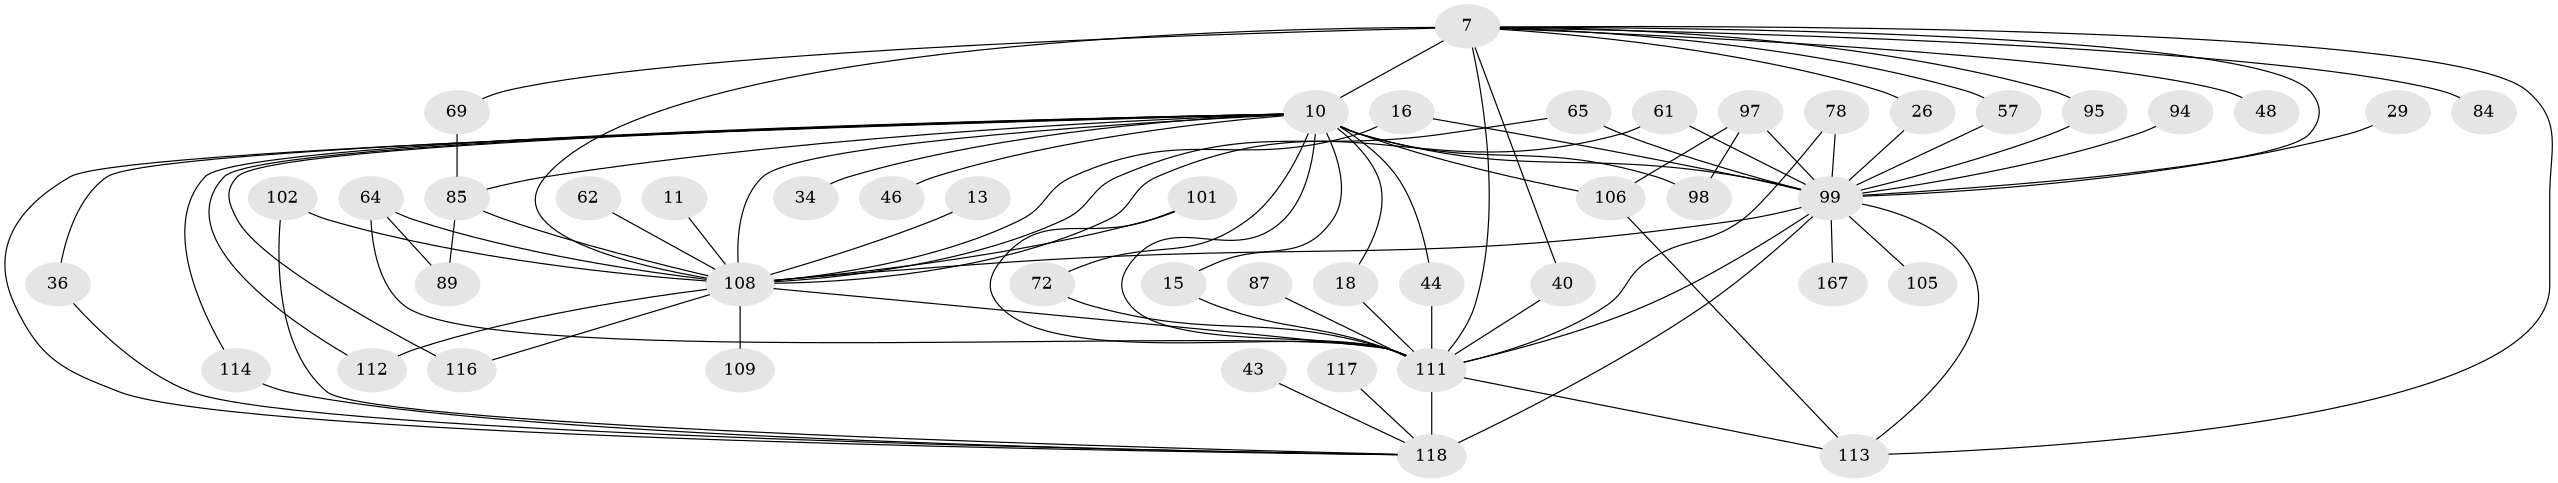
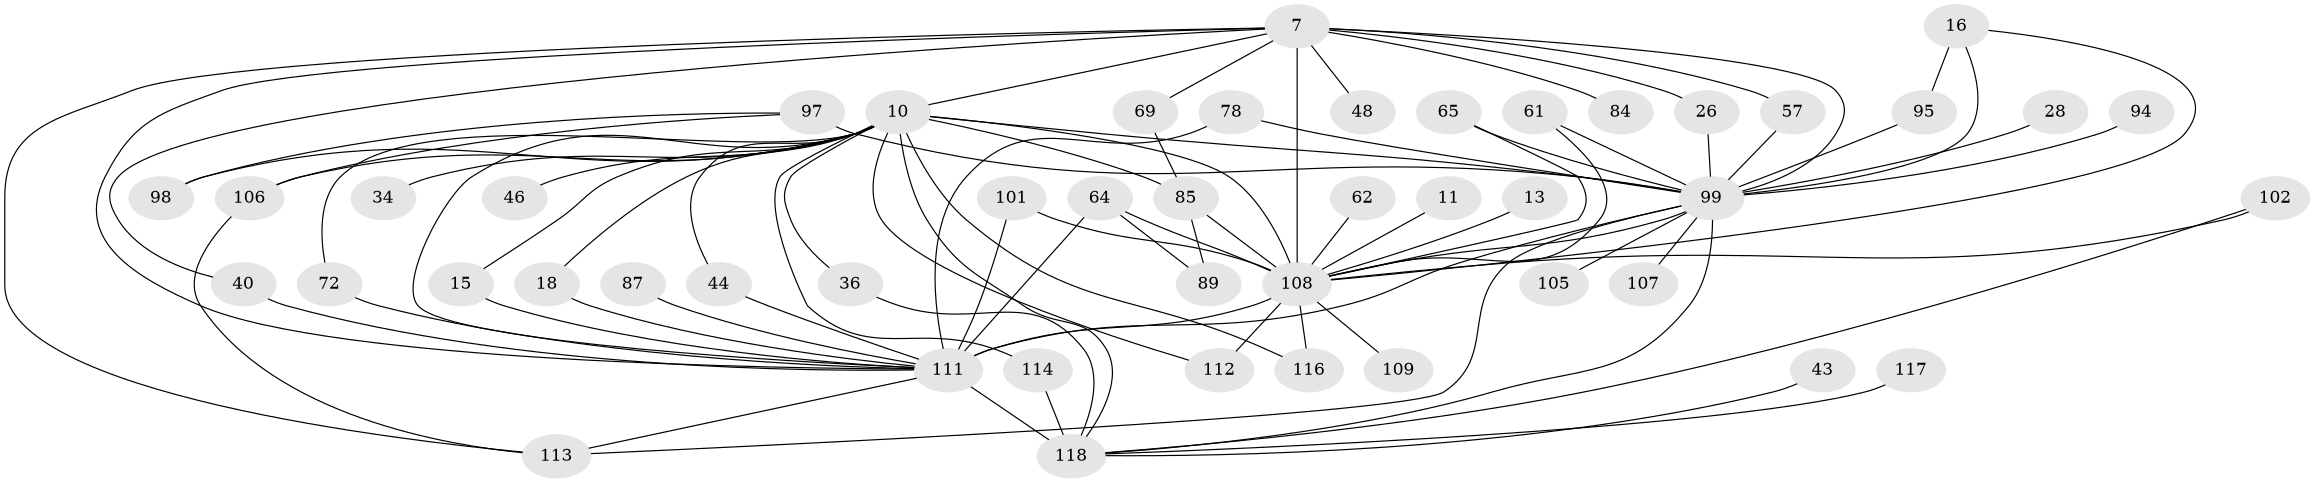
edge "7" -- "95": now "16" -- "95"
node "29": label "29" -> "28"
node "167": label "167" -> "107"
